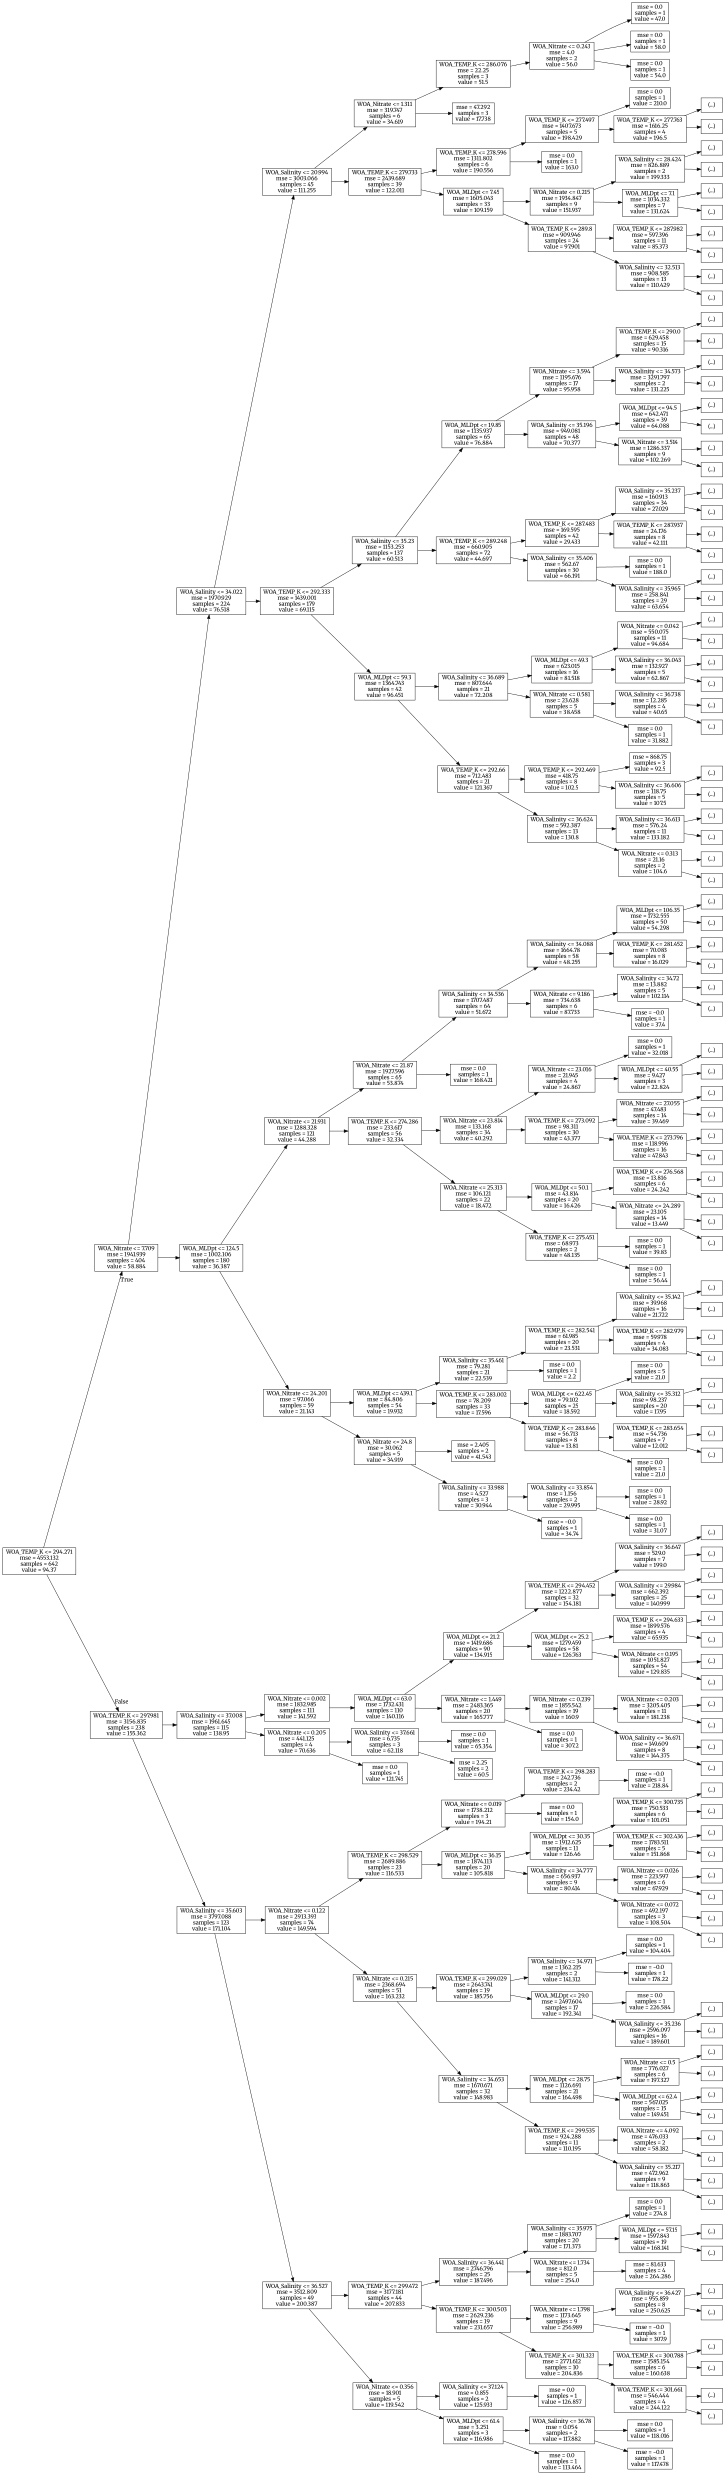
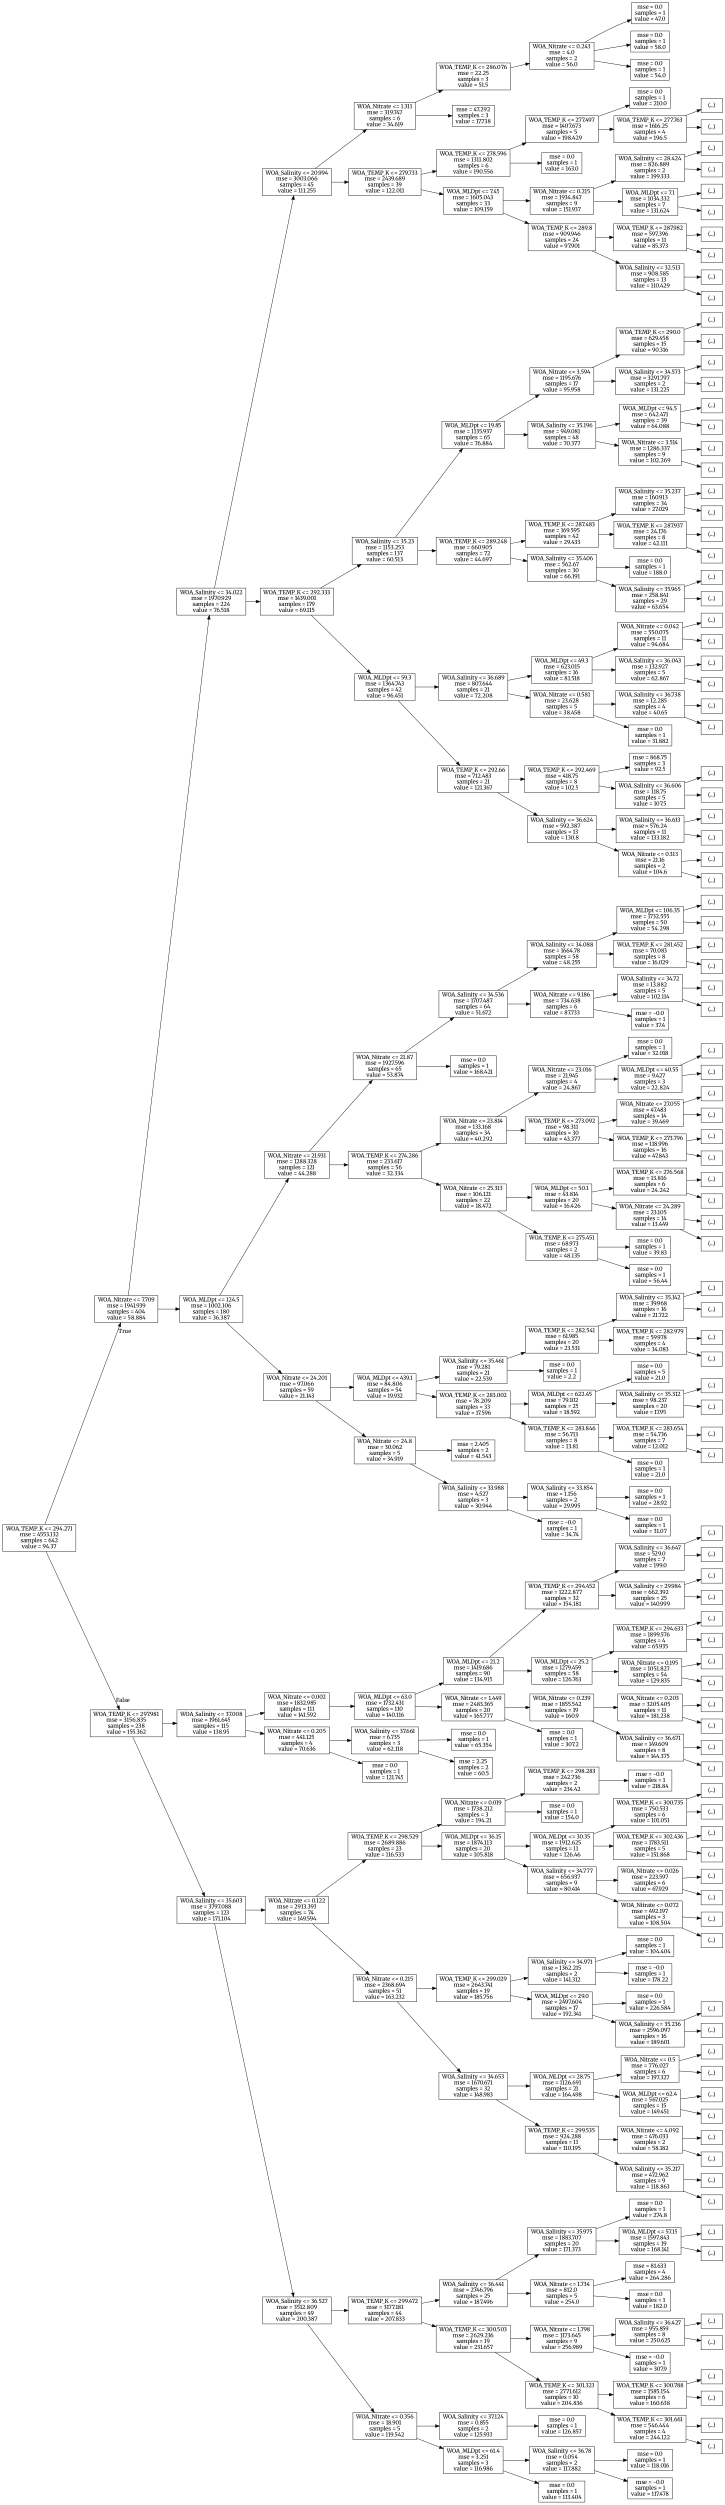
node "mse = 0.0 samples = 1 value = 182.0": added
node "mse = 0.0 samples = 1 value = 113.464": label "mse = 0.0 samples = 1 value = 113.464" -> "mse = 0.0 samples = 1 value = 113.404"
